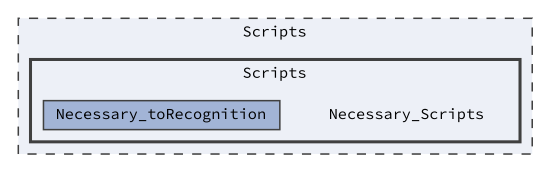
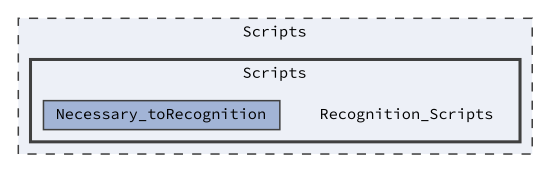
node "Necessary_Scripts": label "Necessary_Scripts" -> "Recognition_Scripts"
